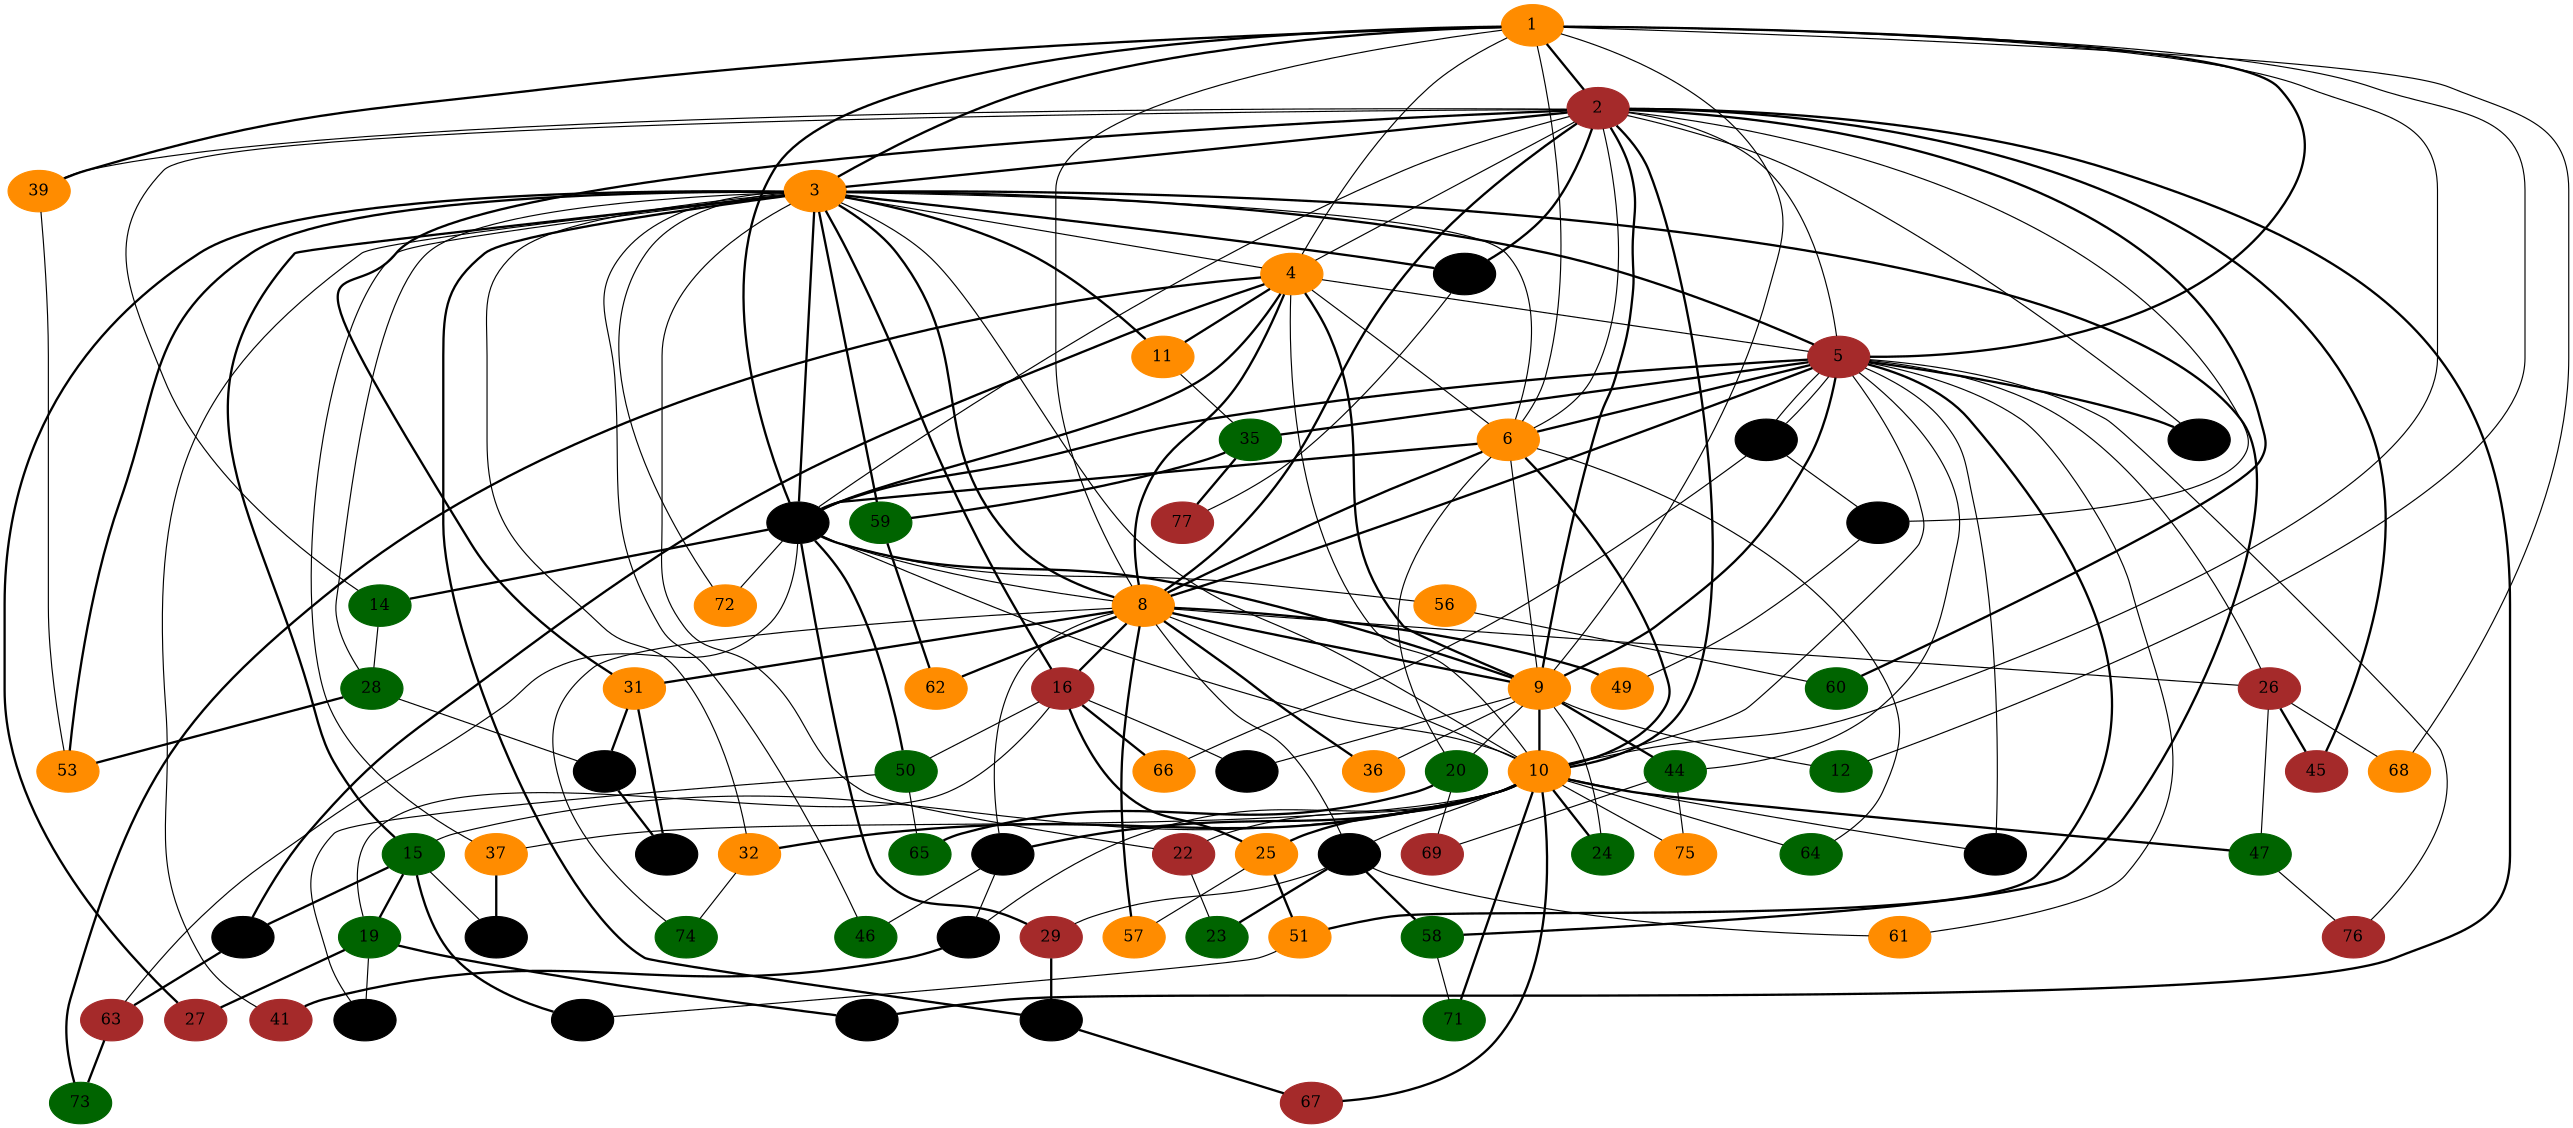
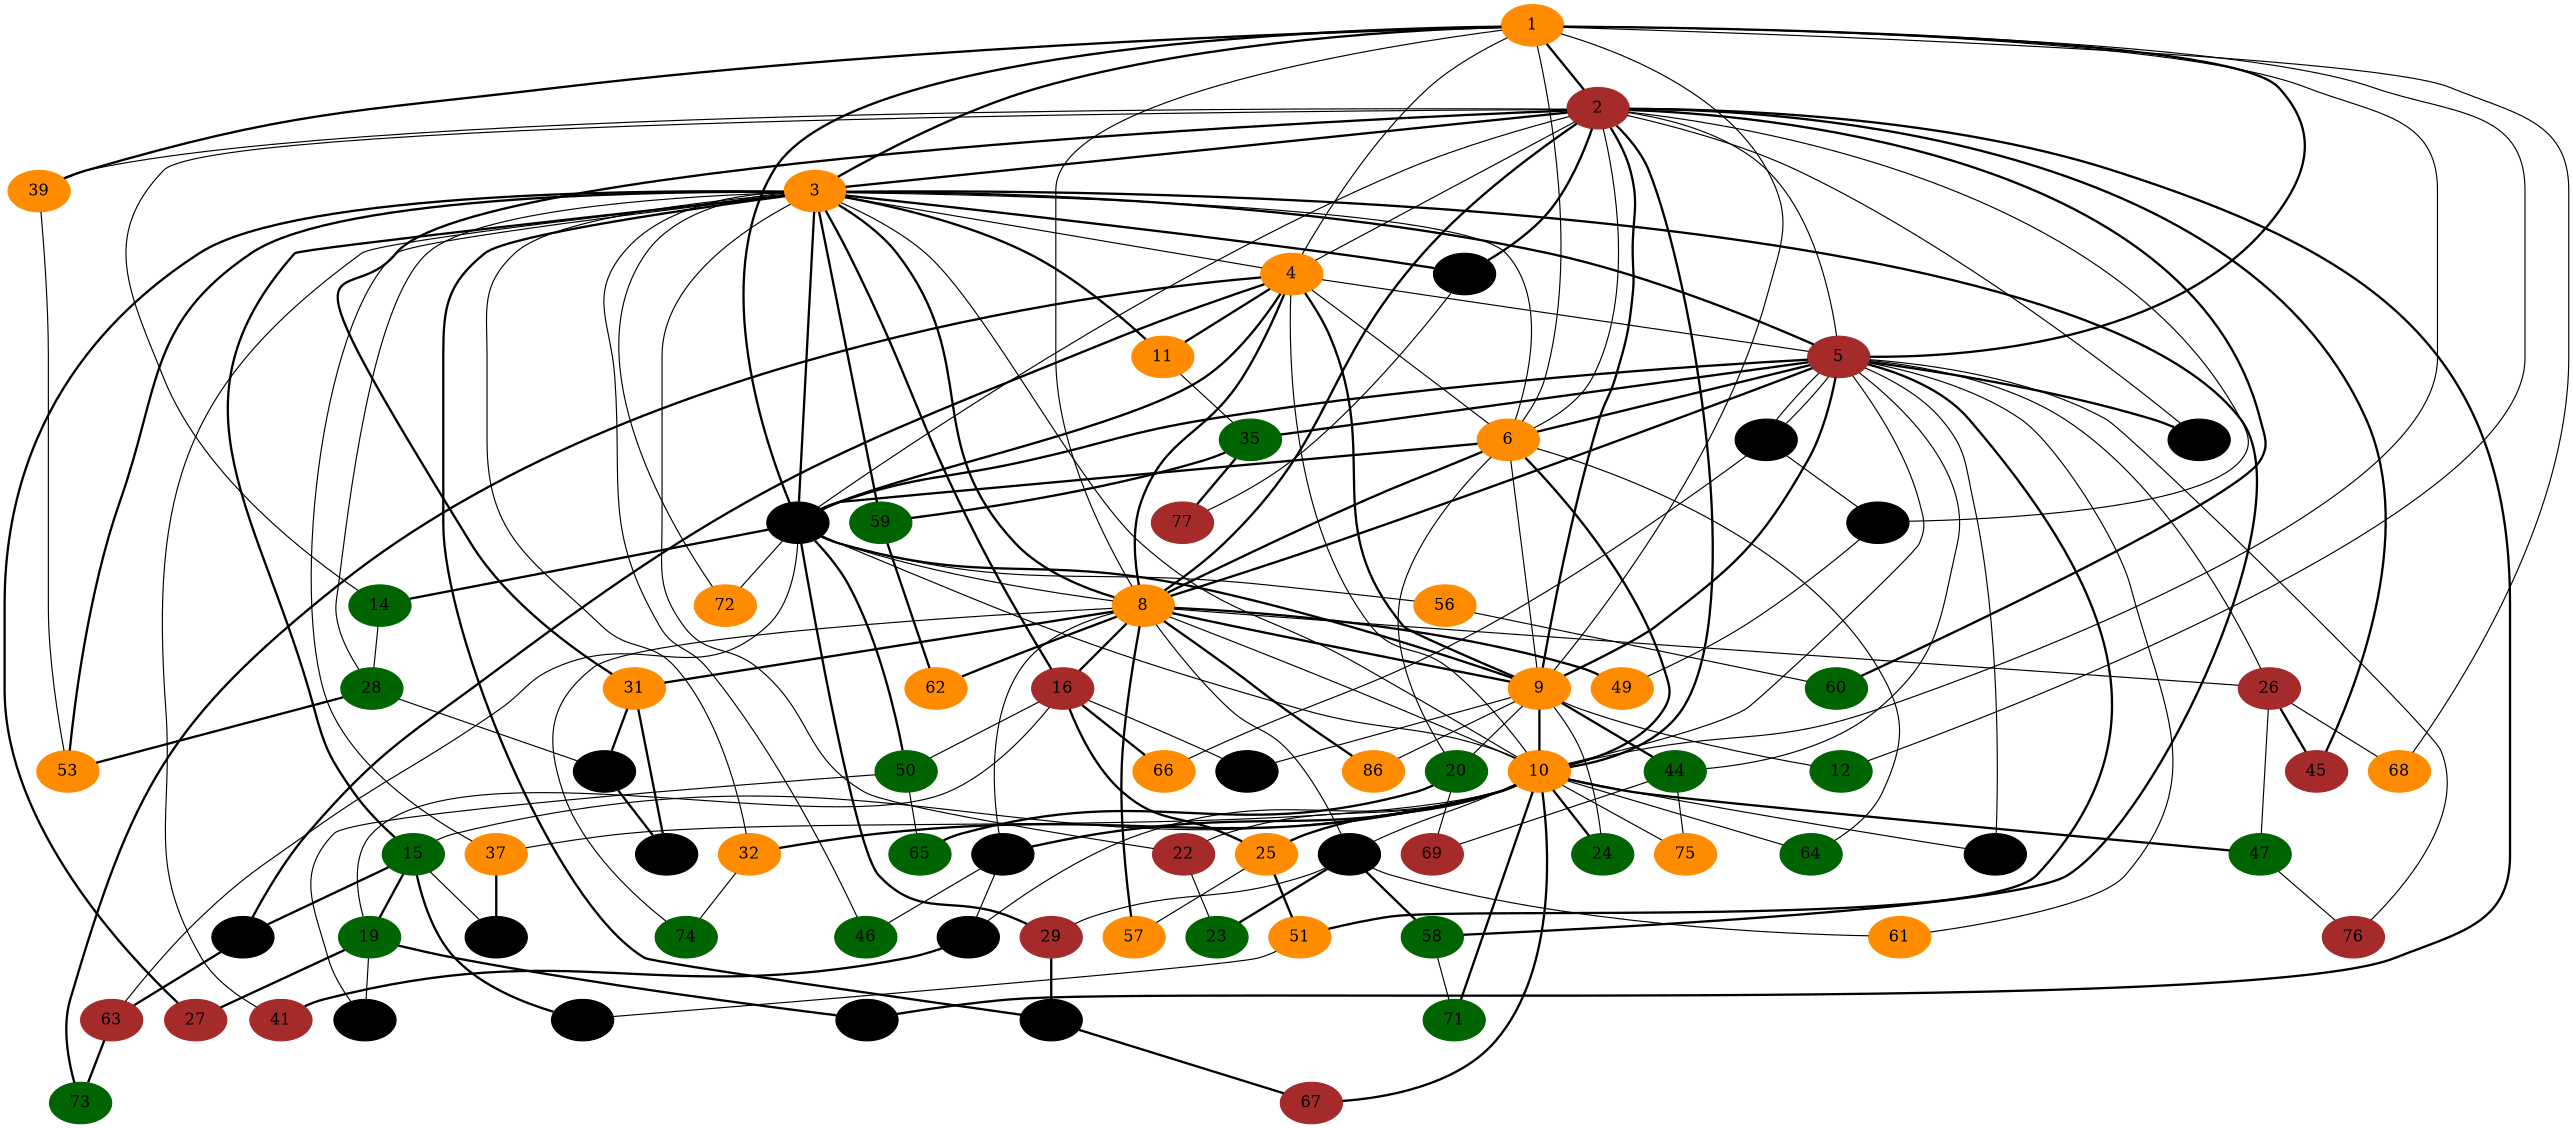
node "36": label "36" -> "86"
